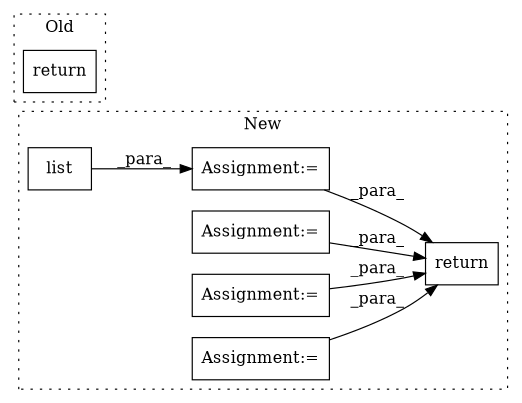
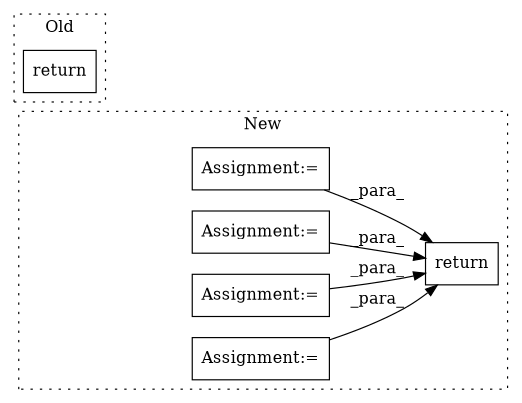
node "list": removed
